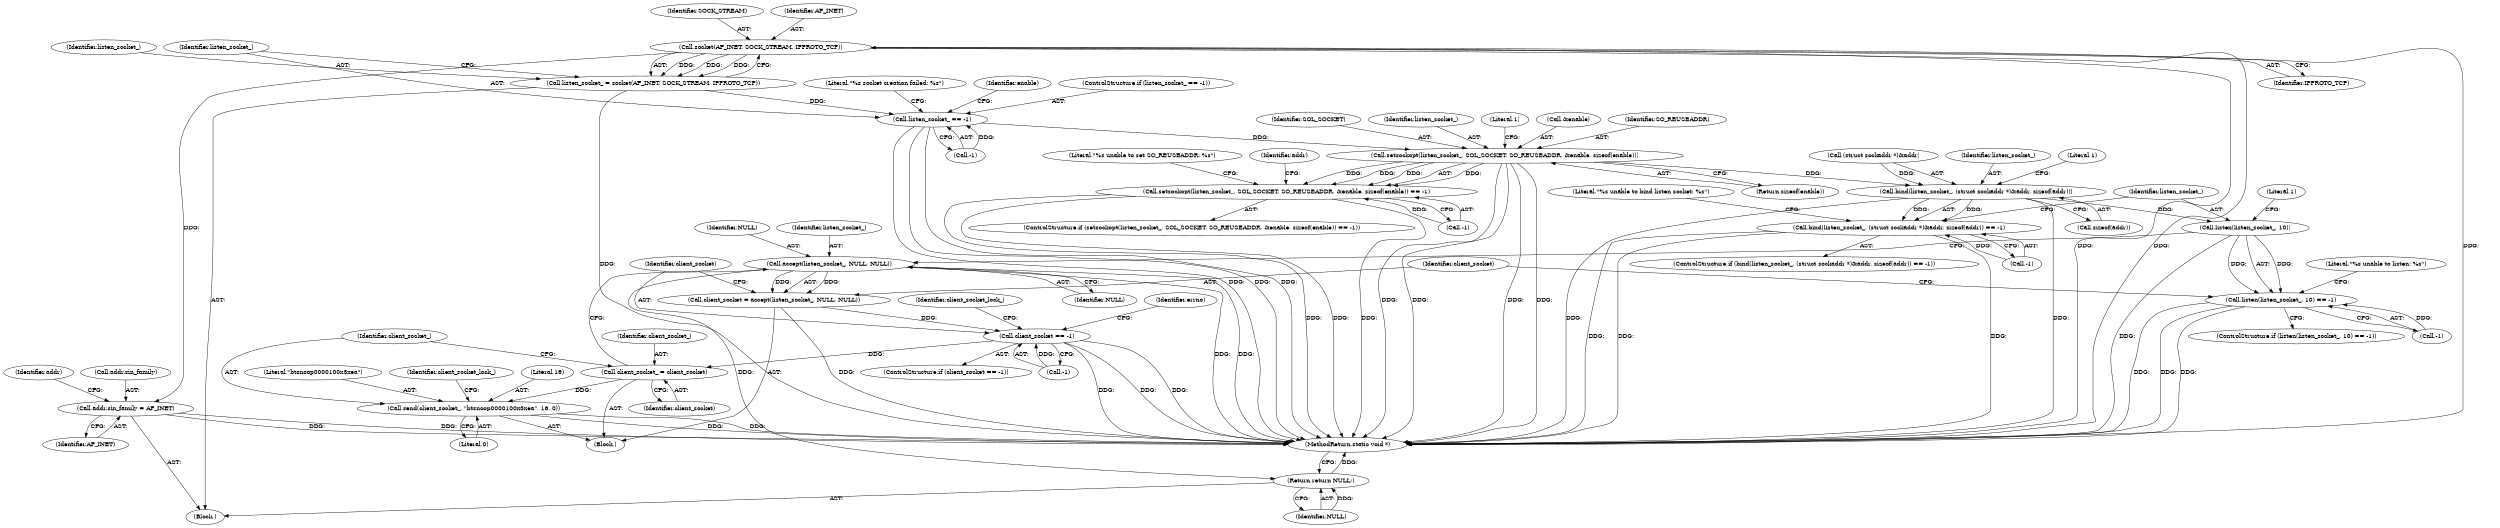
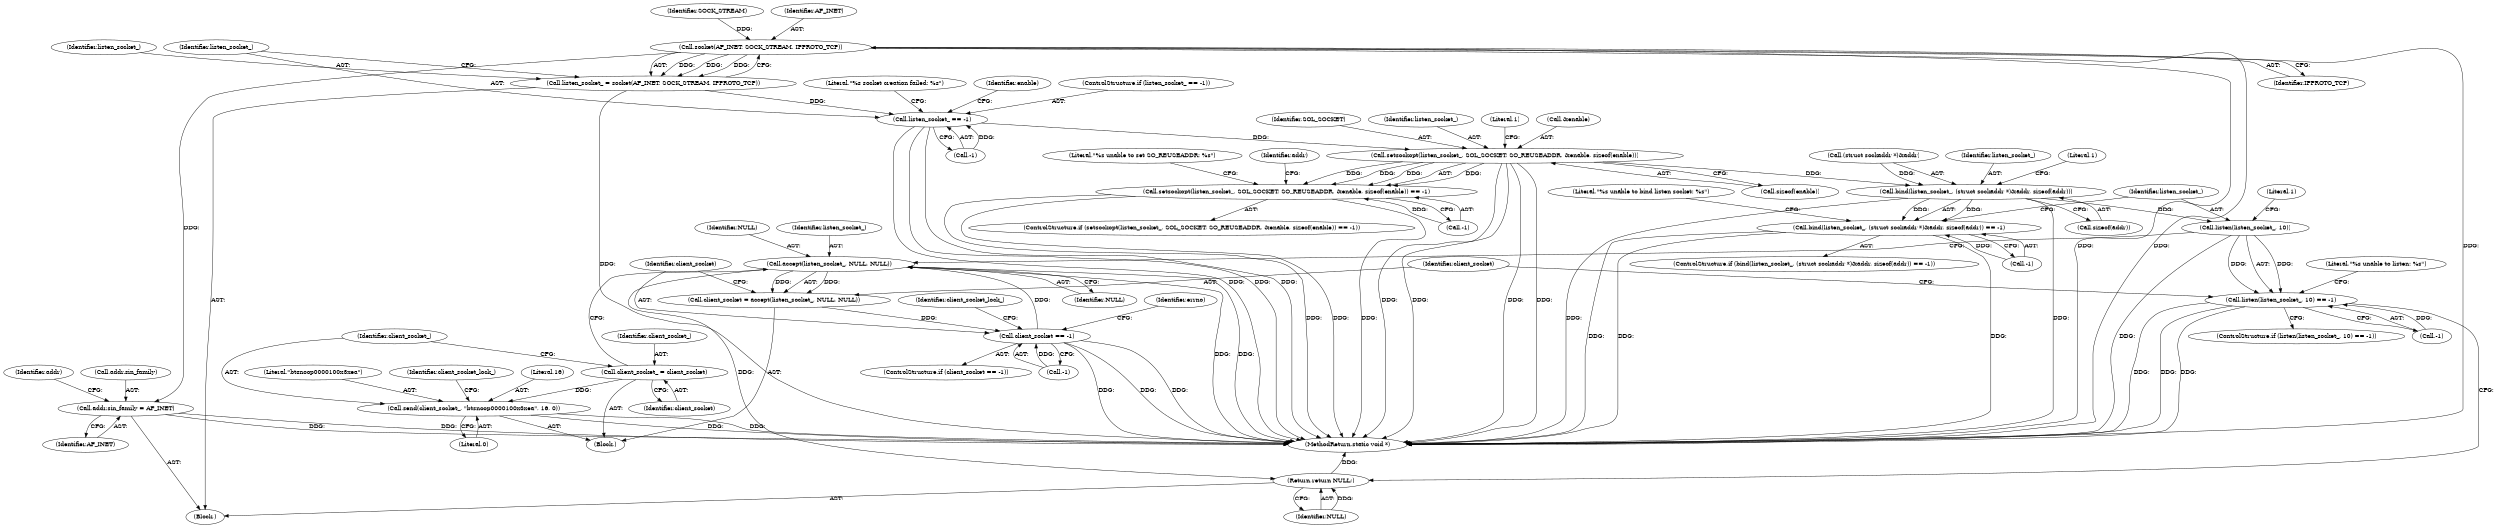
edge "(Identifier,SOCK_STREAM)" -> "(Call,socket(AF_INET, SOCK_STREAM, IPPROTO_TCP))": label "AST: " -> "DDG: "
node "(Identifier,SO_REUSEADDR)": removed
node "(Return,sizeof(enable))": label "(Return,sizeof(enable))" -> "(Call,sizeof(enable))"
edge "(Call,client_socket == -1)" -> "(Call,client_socket_ = client_socket)": now "(Call,client_socket == -1)" -> "(Call,accept(listen_socket_, NULL, NULL))"
edge "(Call,client_socket = accept(listen_socket_, NULL, NULL))" -> "(MethodReturn,static void *)": removed, label "DDG:"
edge "(MethodReturn,static void *)" -> "(Return,return NULL;)": now "(Call,listen(listen_socket_, 10) == -1)" -> "(Return,return NULL;)"
